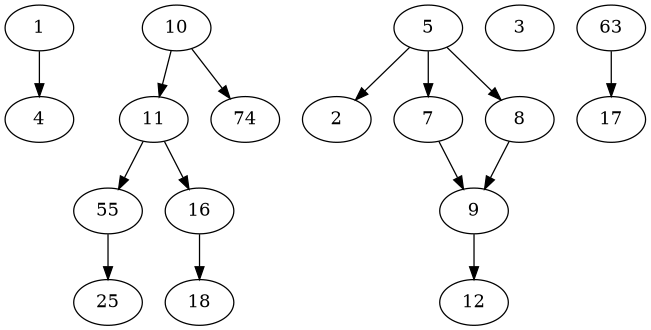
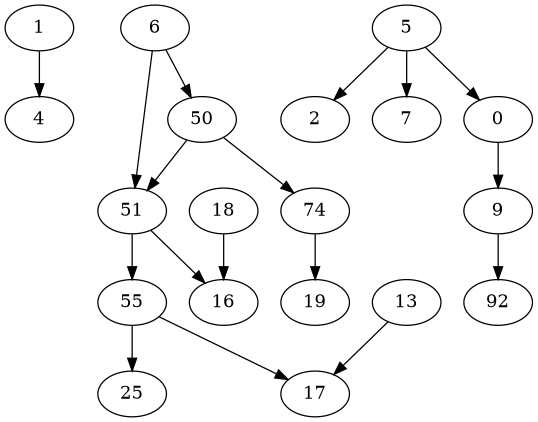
node "6": added
node "10": label "10" -> "50"
node "3": removed
node "63": label "63" -> "13"
node "11": label "11" -> "51"
node "8": label "8" -> "0"
edge "7" -> "9": removed
edge "16" -> "18": reversed
node "19": added
node "12": label "12" -> "92"
edge "55" -> "17": added
